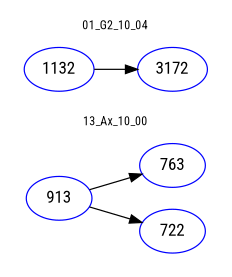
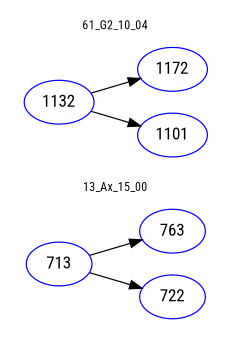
cluster "01_G2_10_04": label "01_G2_10_04" -> "61_G2_10_04"
node "3172": label "3172" -> "1172"
cluster "13_Ax_10_00": label "13_Ax_10_00" -> "13_Ax_15_00"
node "1101": added
node "913": label "913" -> "713"
